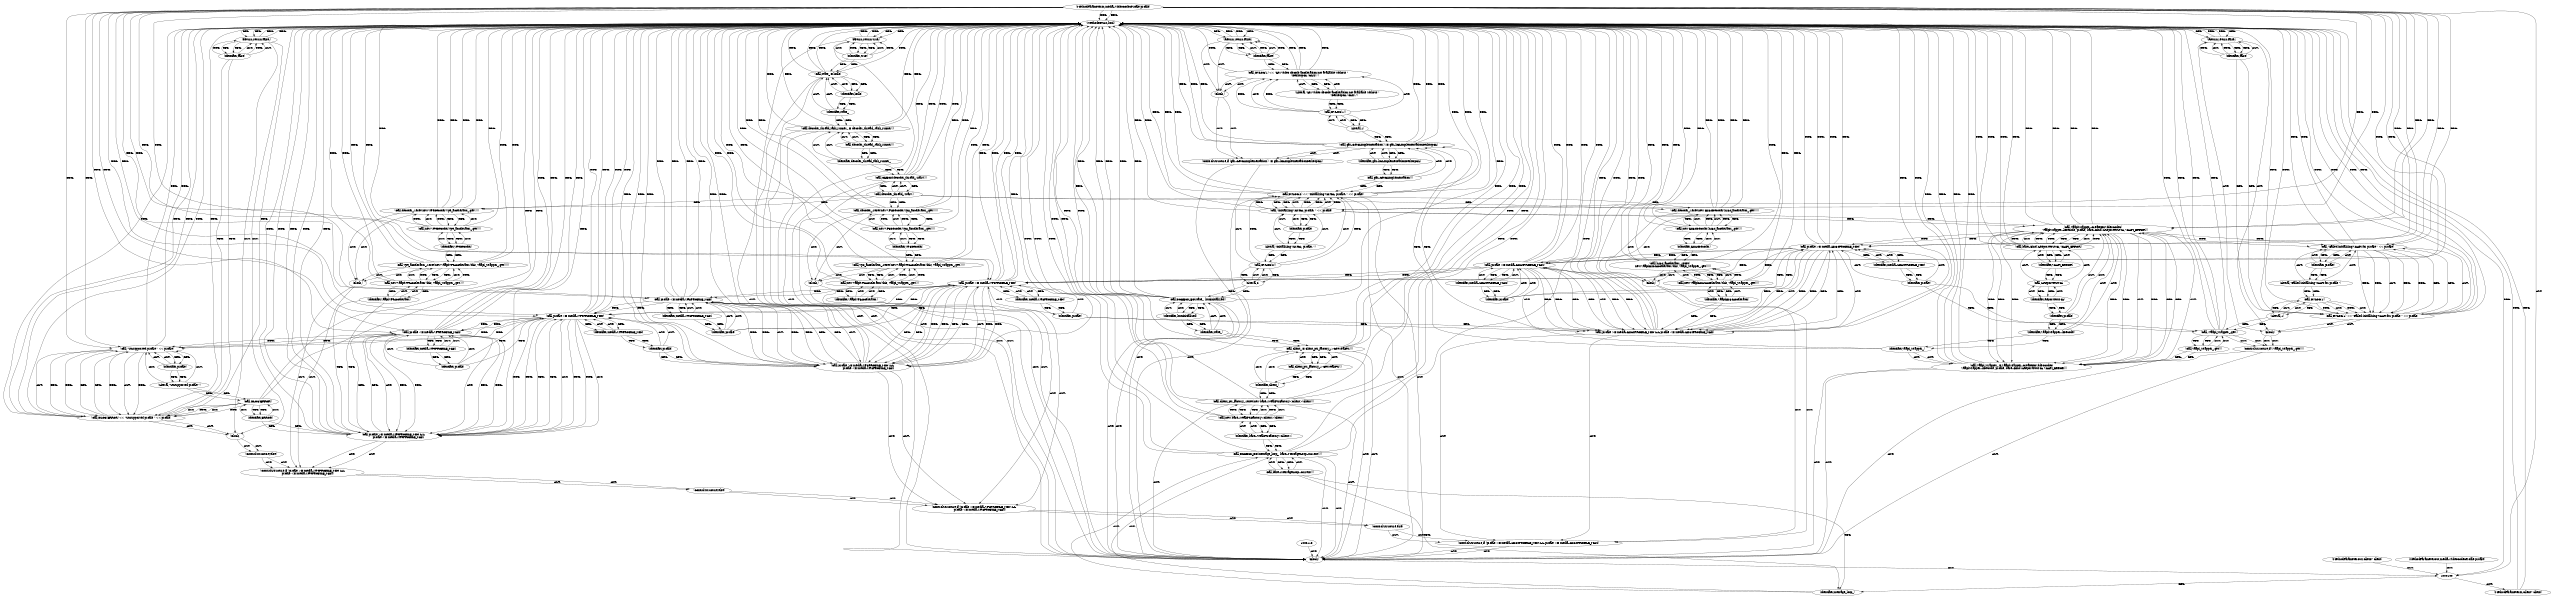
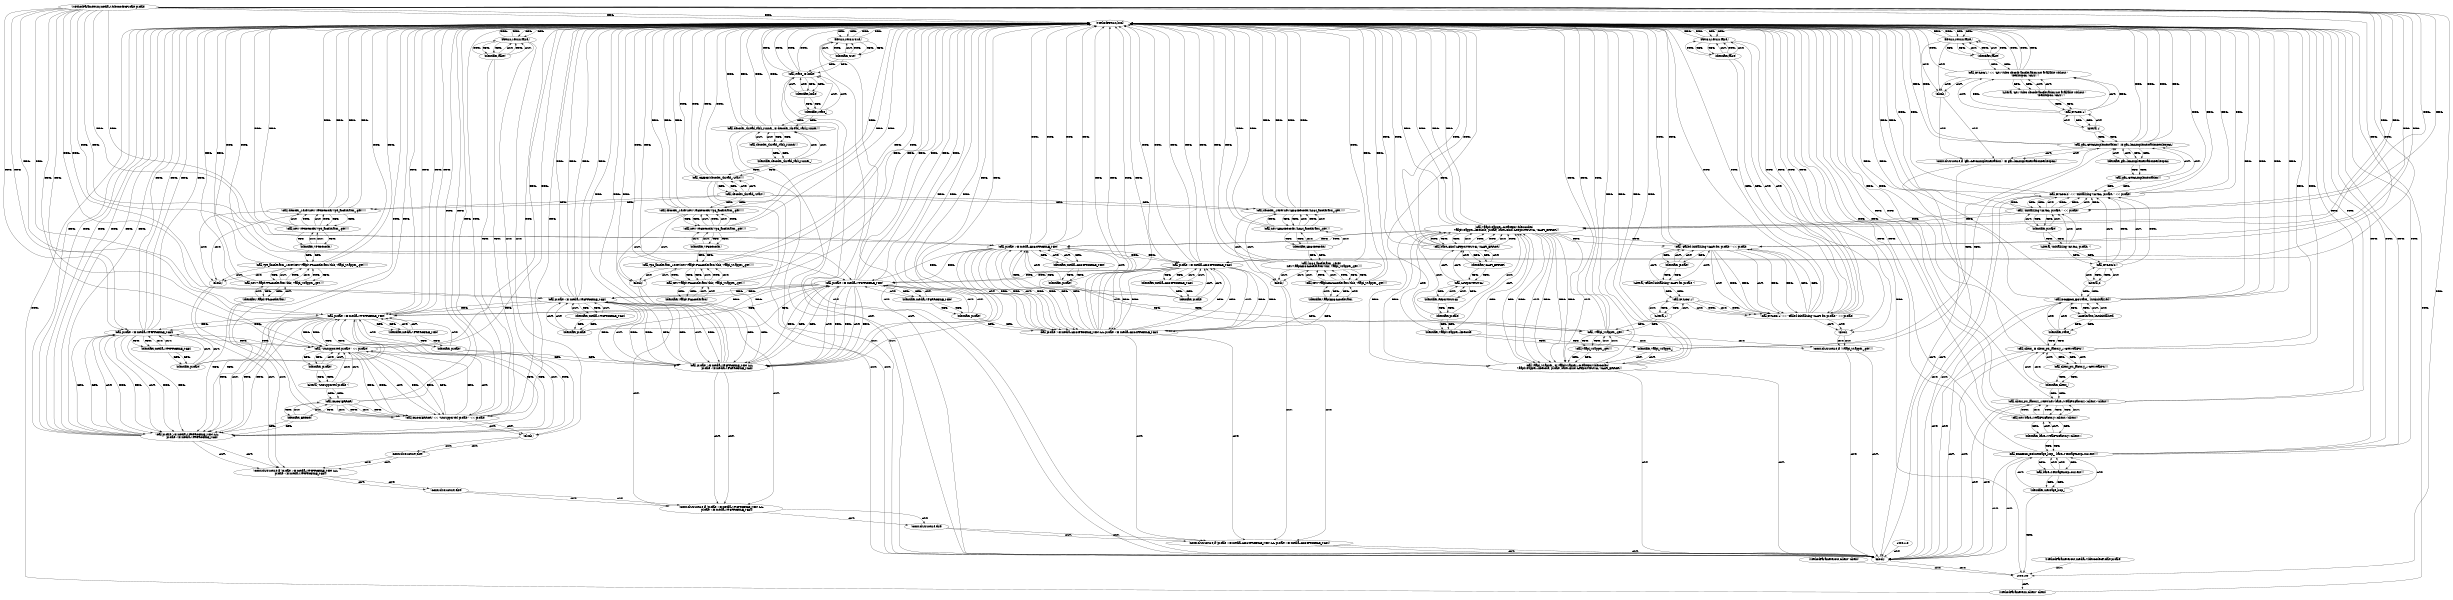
edge "(MethodParameterIn,media::VideoCodecProfile profile)" -> "1000100": label "AST: " -> "DDG: "
node "(Identifier,kUninitialized)": label "(Identifier,kUninitialized)" -> "(Accelerator,kUninitialized)"
edge "1000100" -> "(Identifier,message_loop_)": reversed
